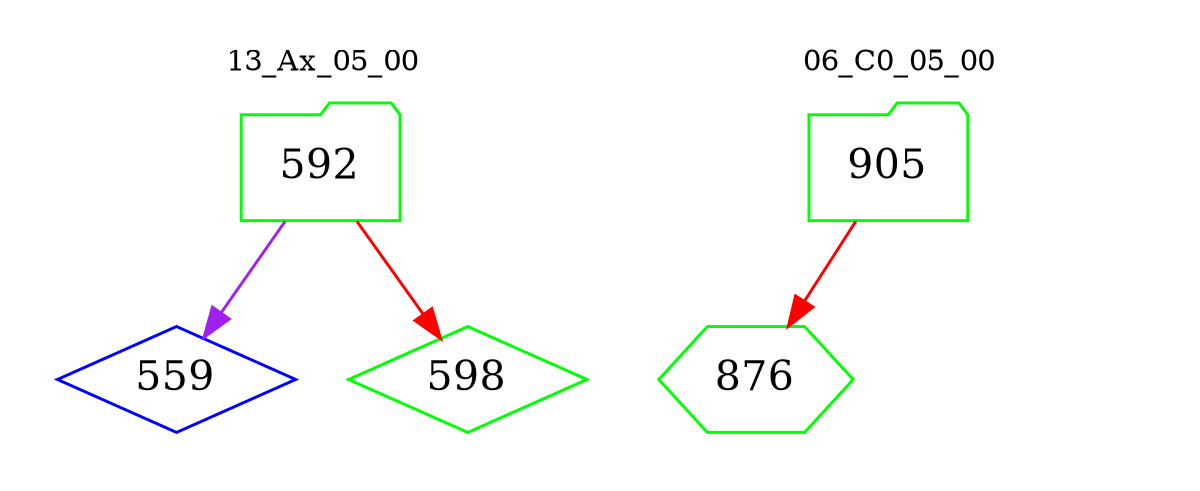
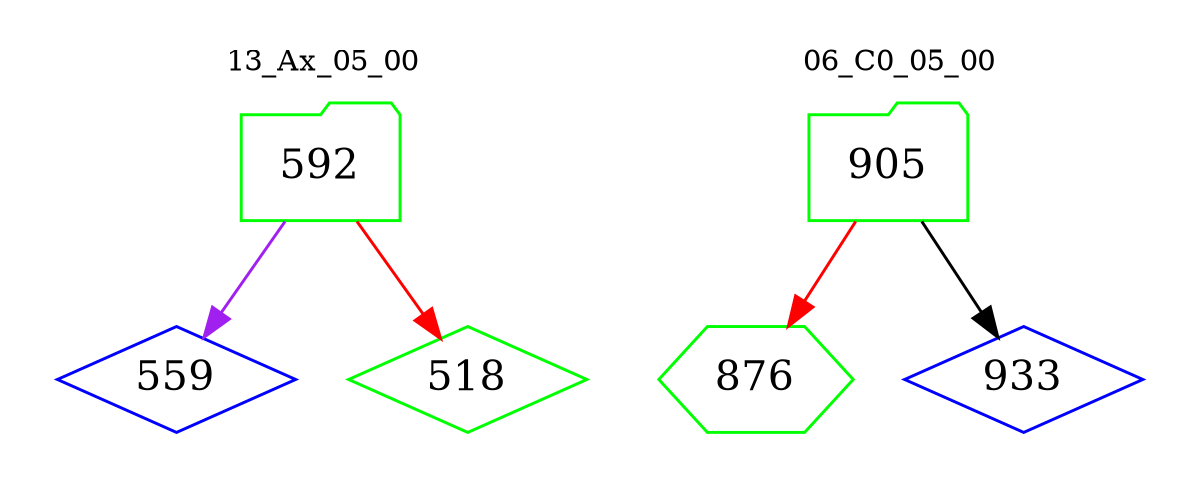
node "598": label "598" -> "518"
node "933": added
